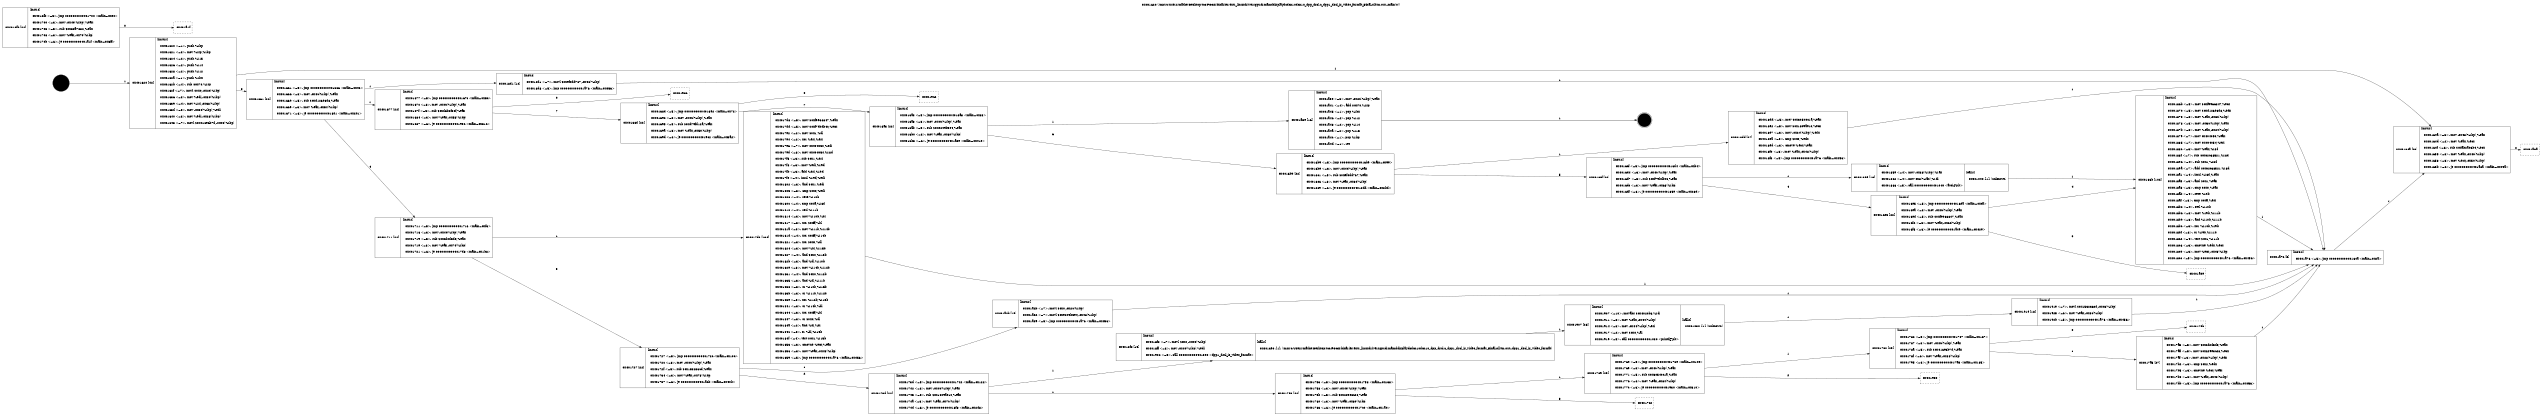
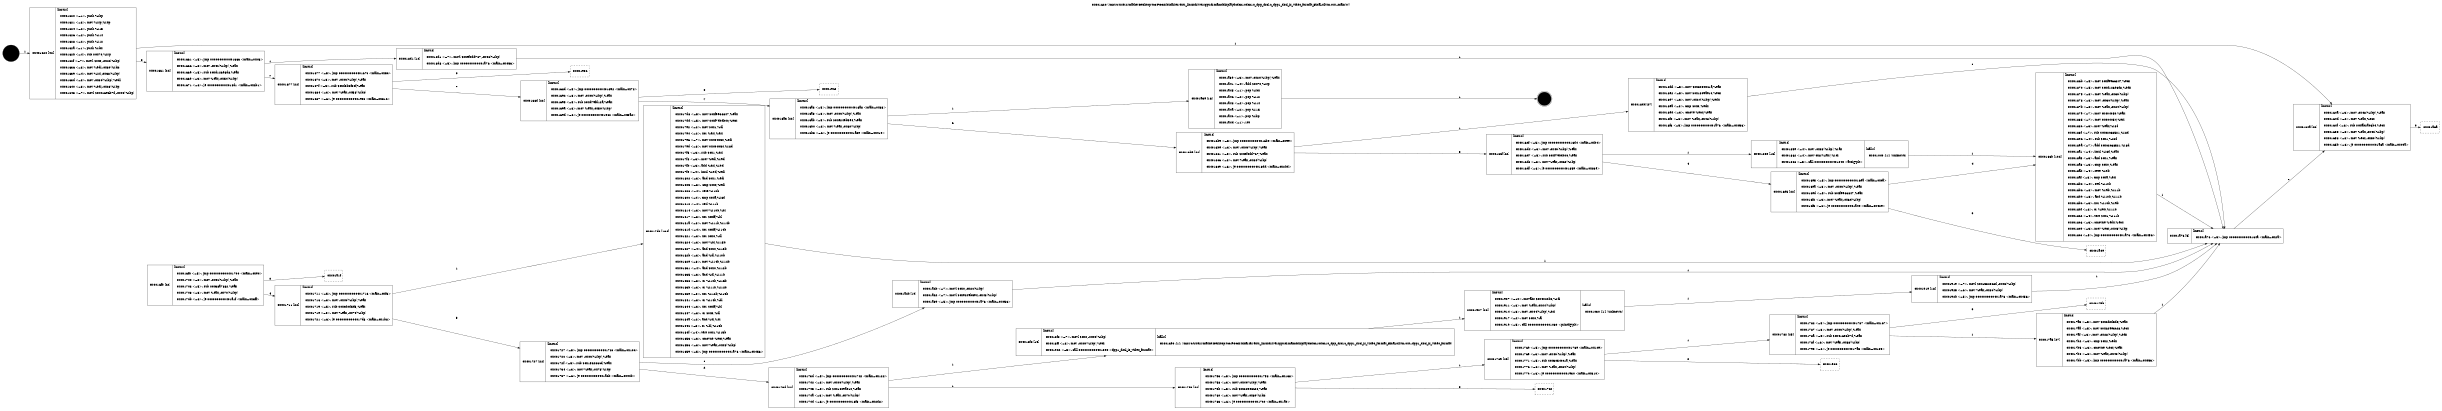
edge "0x401661 [22]" -> "0x401711 [22]": now "0x4016fb [22]" -> "0x401711 [22]"
